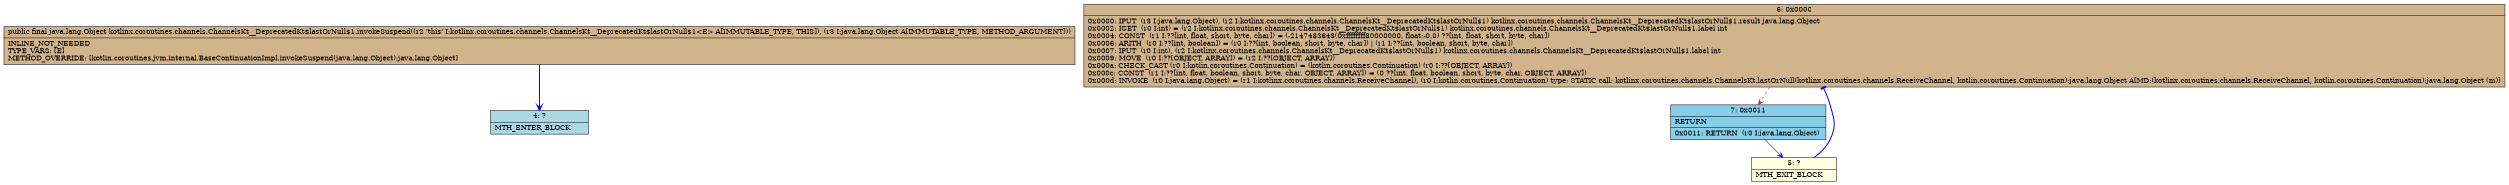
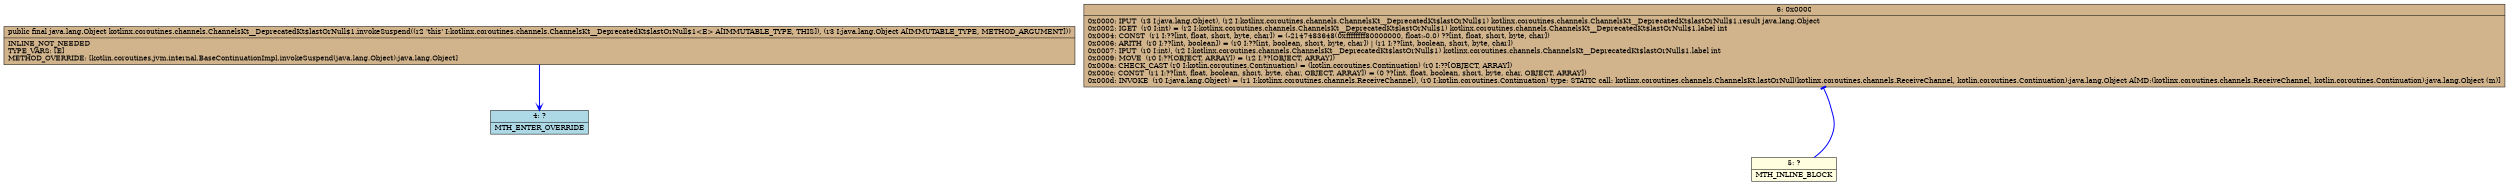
node "7: 0x0011": removed
node "4: ?": text "MTH_ENTER_BLOCK" -> "MTH_ENTER_OVERRIDE"
node "5: ?": text "MTH_EXIT_BLOCK" -> "MTH_INLINE_BLOCK"
